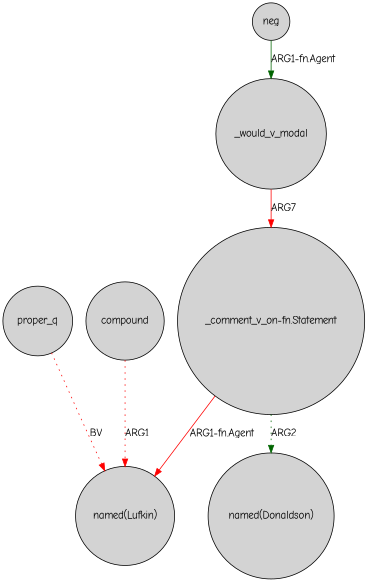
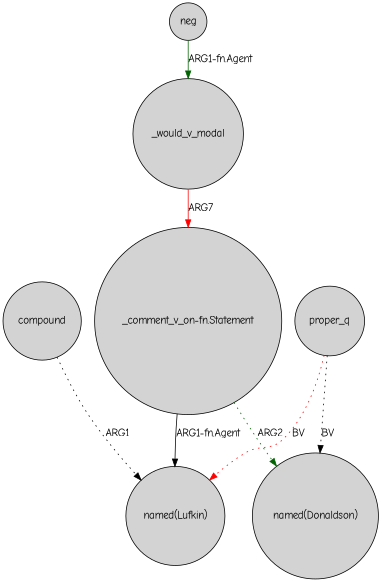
edge "proper_q" -> "named(Donaldson)": added, label "BV"
edge "compound" -> "named(Lufkin)": color red -> black
edge "_comment_v_on-fn.Statement" -> "named(Lufkin)": color red -> black
